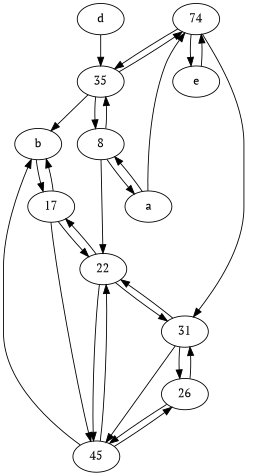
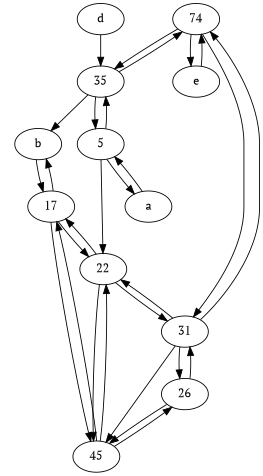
edge "a" -> "74": now "31" -> "74"
node "8": label "8" -> "5"
edge "45" -> "b": now "45" -> "17"
